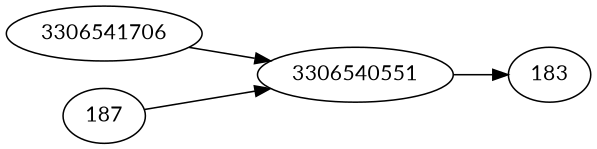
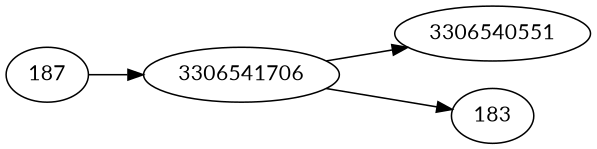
edge "3306540551" -> "183": now "3306541706" -> "183"
edge "187" -> "3306540551": now "187" -> "3306541706"
